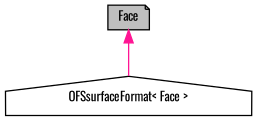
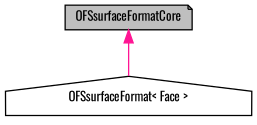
node "Face": label "Face" -> "OFSsurfaceFormatCore"
